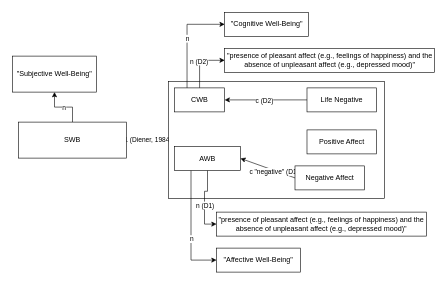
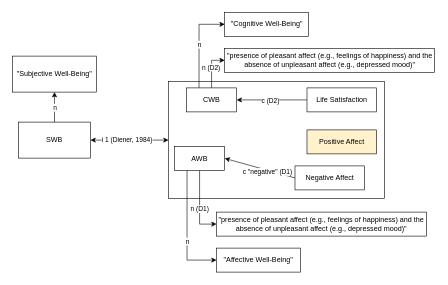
node "CWB": moved (199, 100) -> (211, 100)
node "Life Negative": label "Life Negative" -> "Life Satisfaction"
node "SWB": size 108x36 -> 72x36
node "Positive Affect": fillcolor #ffffff -> #fff2cc
node "AWB": size 66x24 -> 50x24
